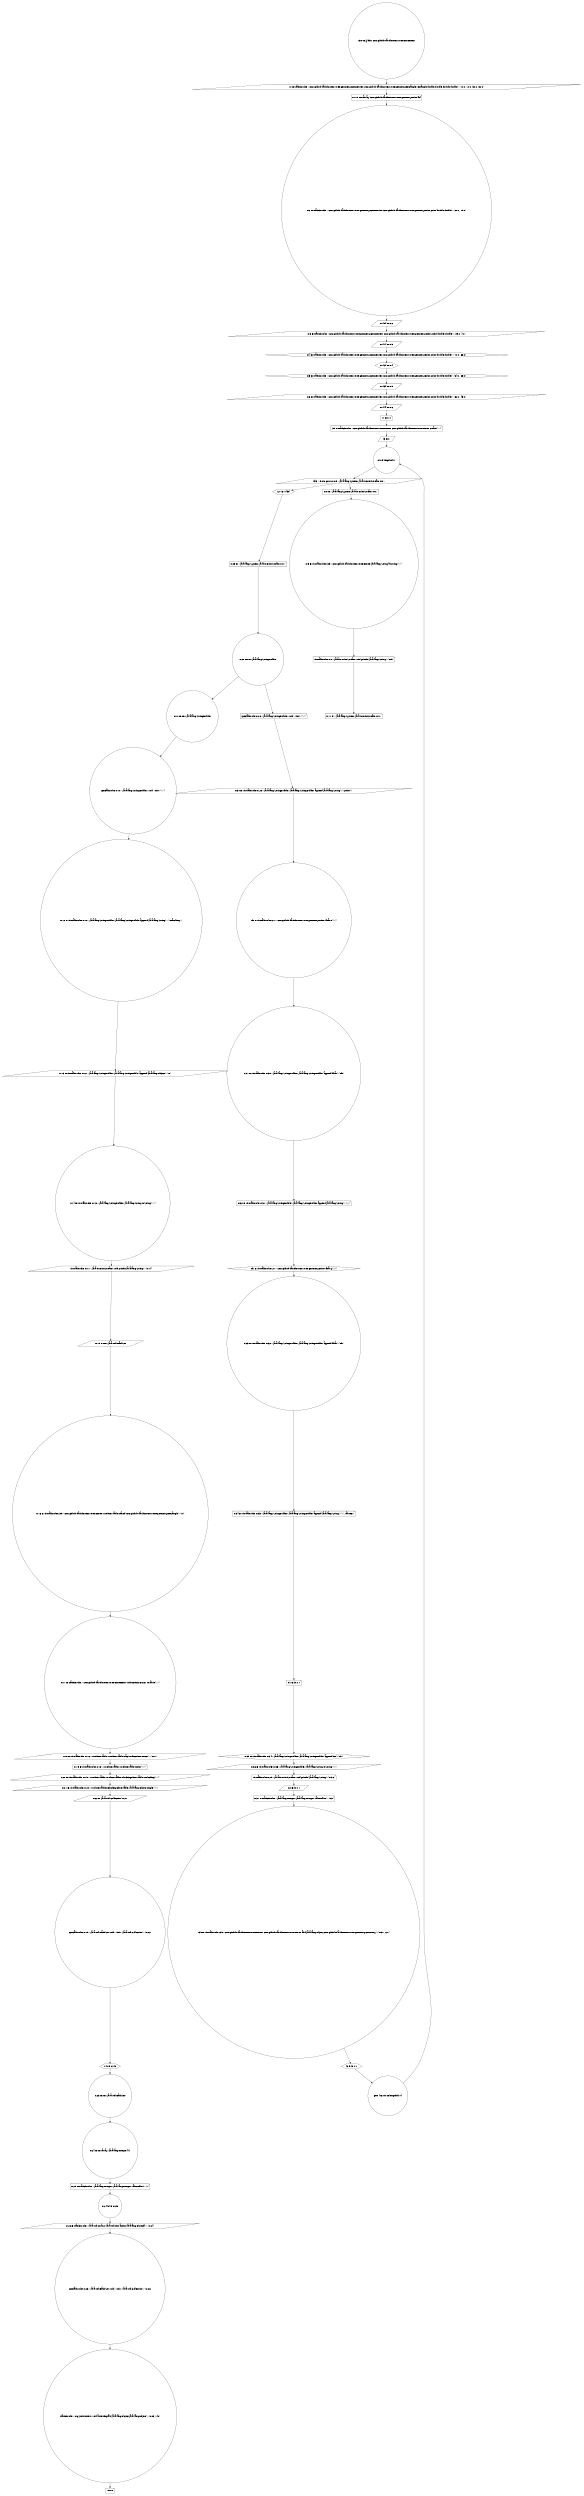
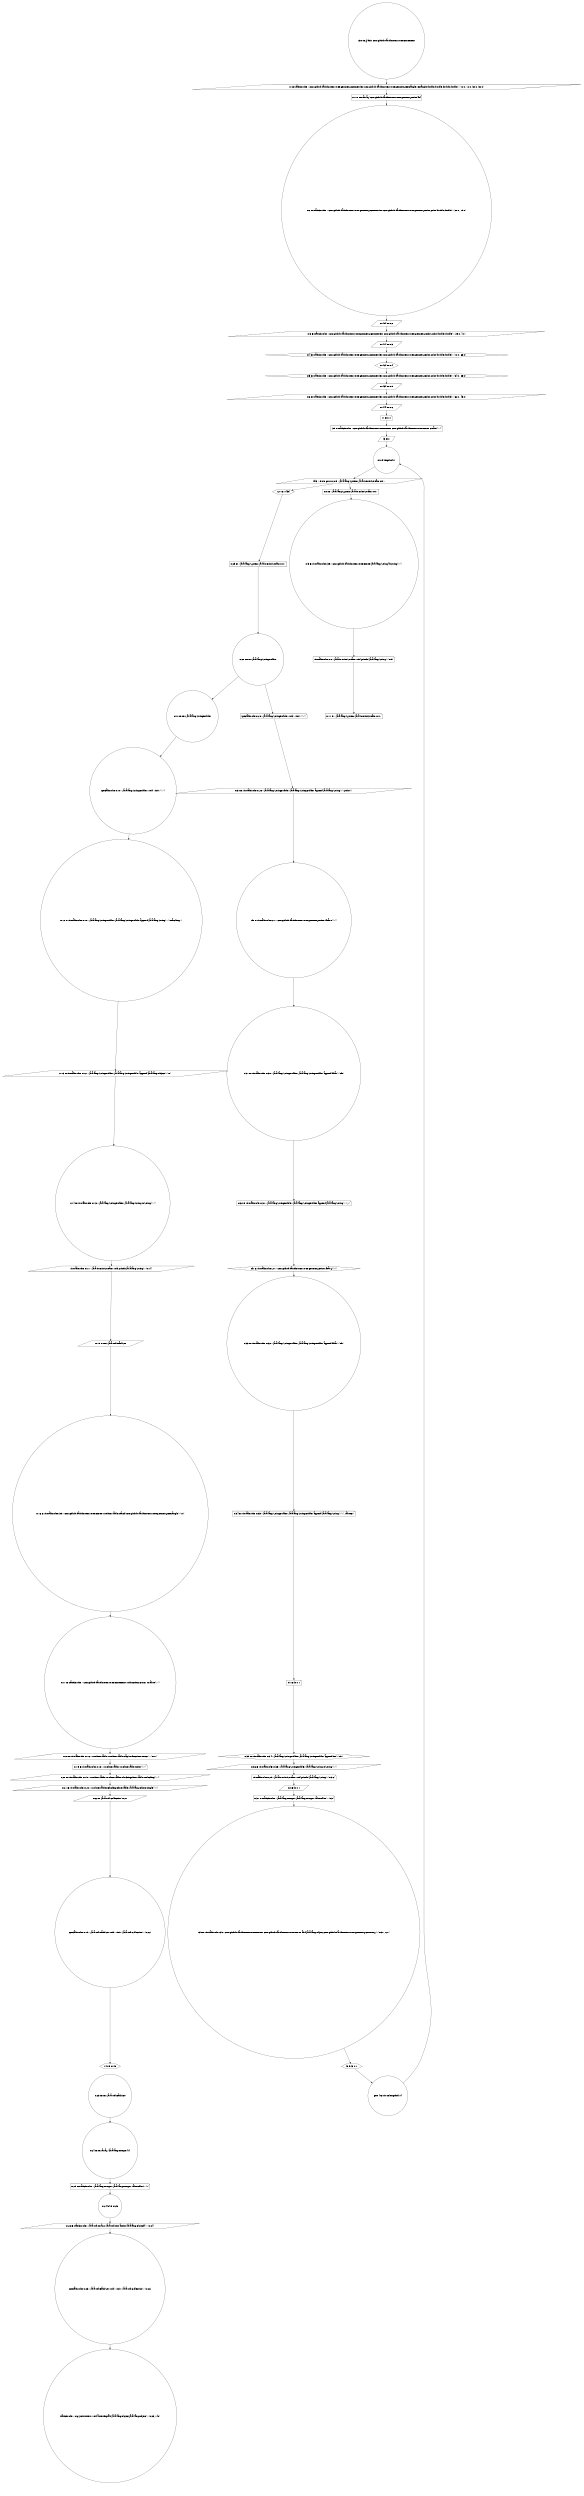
edge "r40 = $r15" -> "$r23 = new java.util.HashSet": removed
node "return": removed
